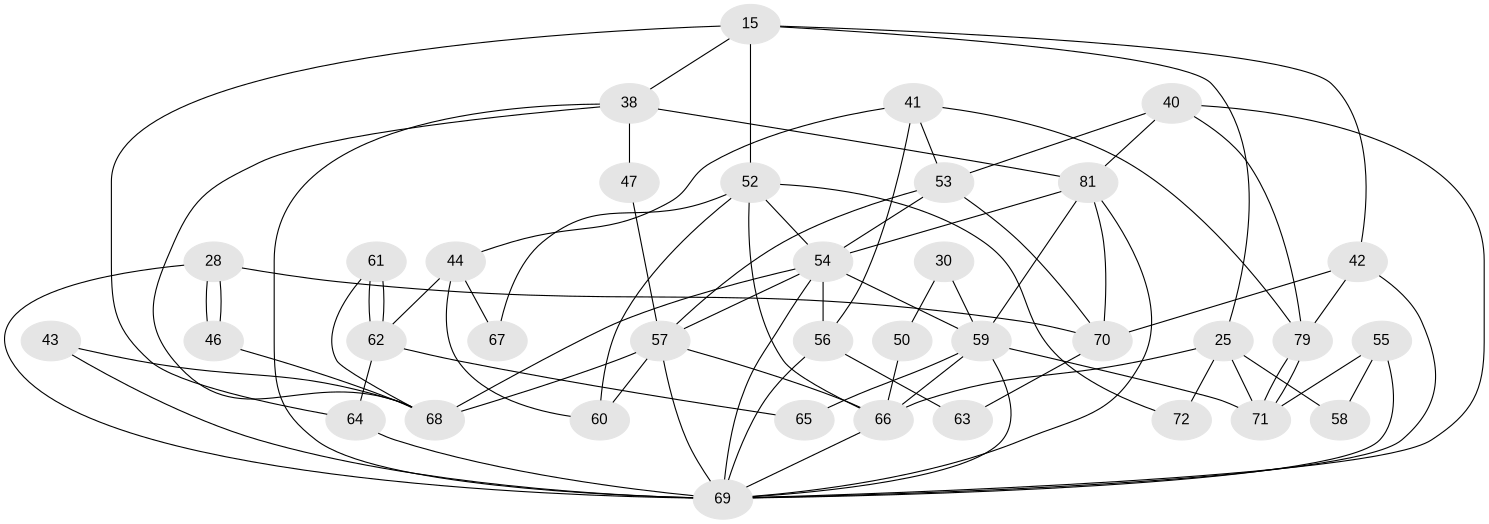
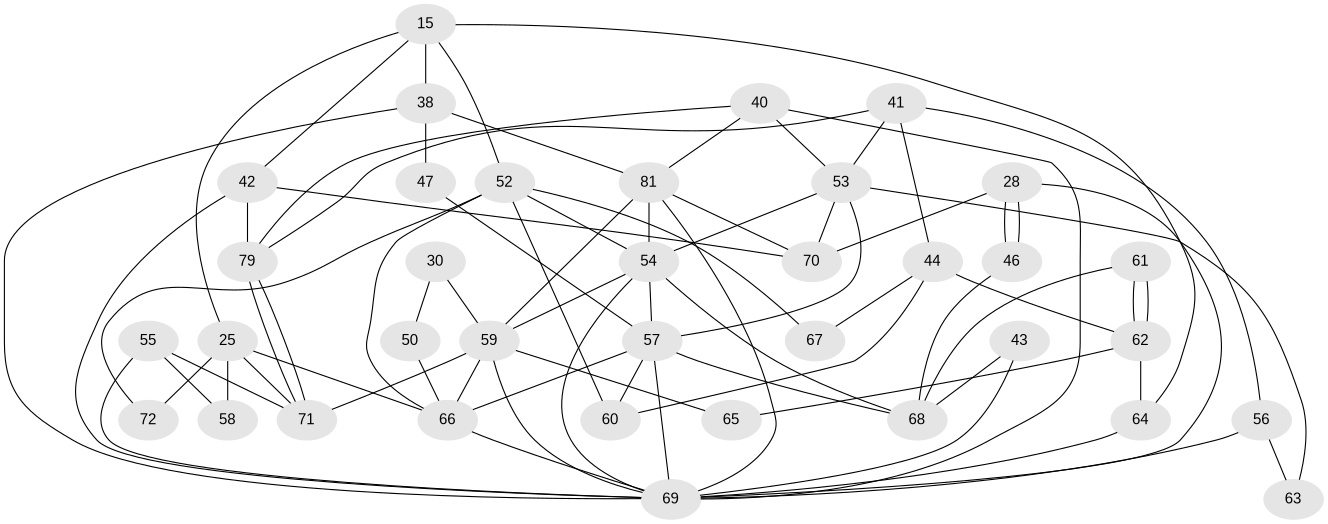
edge "38" -- "68": removed
edge "54" -- "56": removed
edge "70" -- "63": now "53" -- "63"
